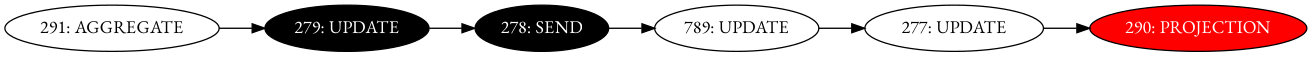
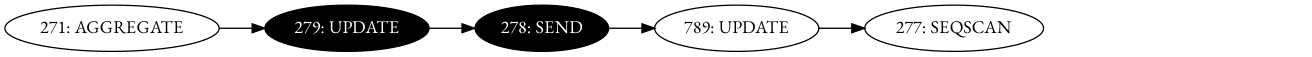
node "291: AGGREGATE": label "291: AGGREGATE" -> "271: AGGREGATE"
node "277: UPDATE": label "277: UPDATE" -> "277: SEQSCAN"
node "290: PROJECTION": removed
